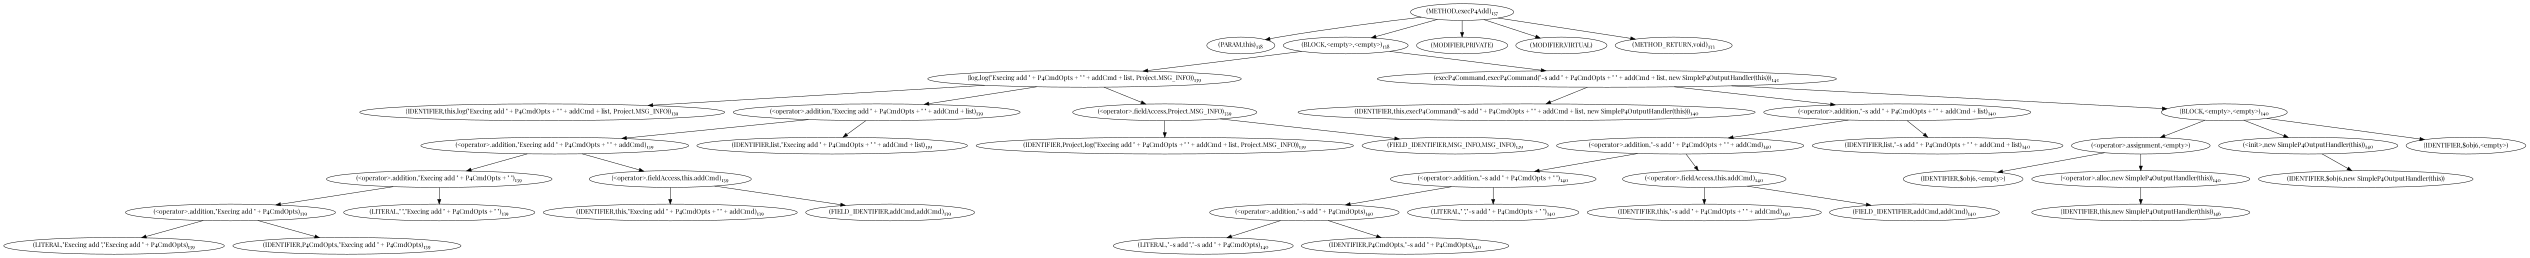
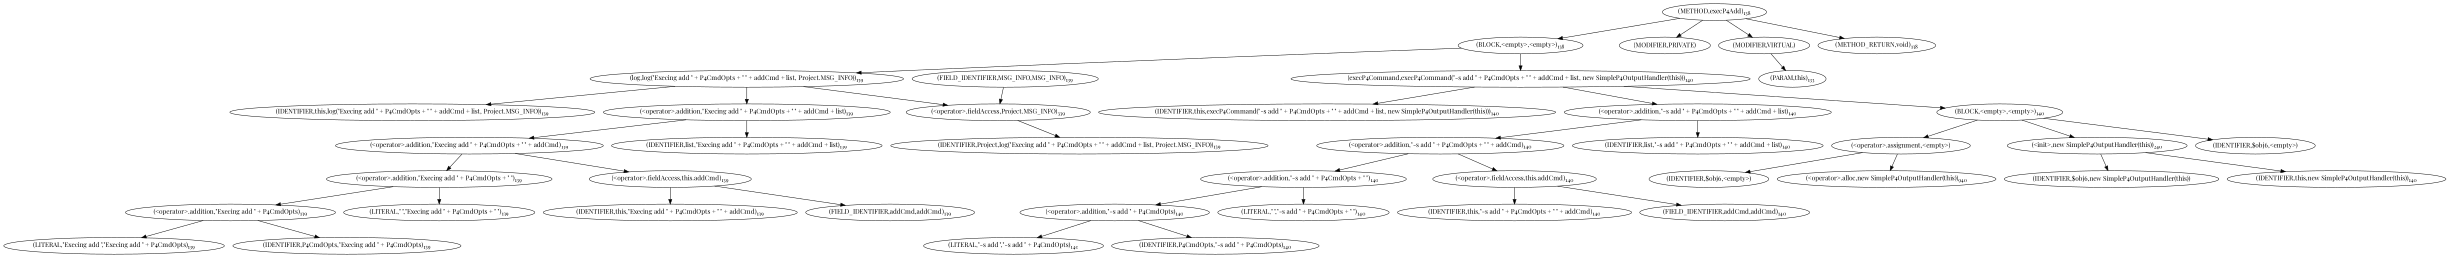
node "(METHOD,execP4Add)": text "137" -> "138"
edge "(METHOD,execP4Add)" -> "(PARAM,this)": now "(MODIFIER,VIRTUAL)" -> "(PARAM,this)"
node "(PARAM,this)": text "138" -> "133"
node "(METHOD_RETURN,void)": text "133" -> "138"
edge "(<operator>.fieldAccess,Project.MSG_INFO)" -> "(FIELD_IDENTIFIER,MSG_INFO,MSG_INFO)": reversed
node "(FIELD_IDENTIFIER,MSG_INFO,MSG_INFO)": text "129" -> "139"
node "(<init>,new SimpleP4OutputHandler(this))": text "140" -> "240"
node "(<operator>.alloc,new SimpleP4OutputHandler(this))": text "140" -> "940"
edge "(<operator>.alloc,new SimpleP4OutputHandler(this))" -> "(IDENTIFIER,this,new SimpleP4OutputHandler(this))": now "(<init>,new SimpleP4OutputHandler(this))" -> "(IDENTIFIER,this,new SimpleP4OutputHandler(this))"
node "(IDENTIFIER,this,new SimpleP4OutputHandler(this))": text "146" -> "140"
